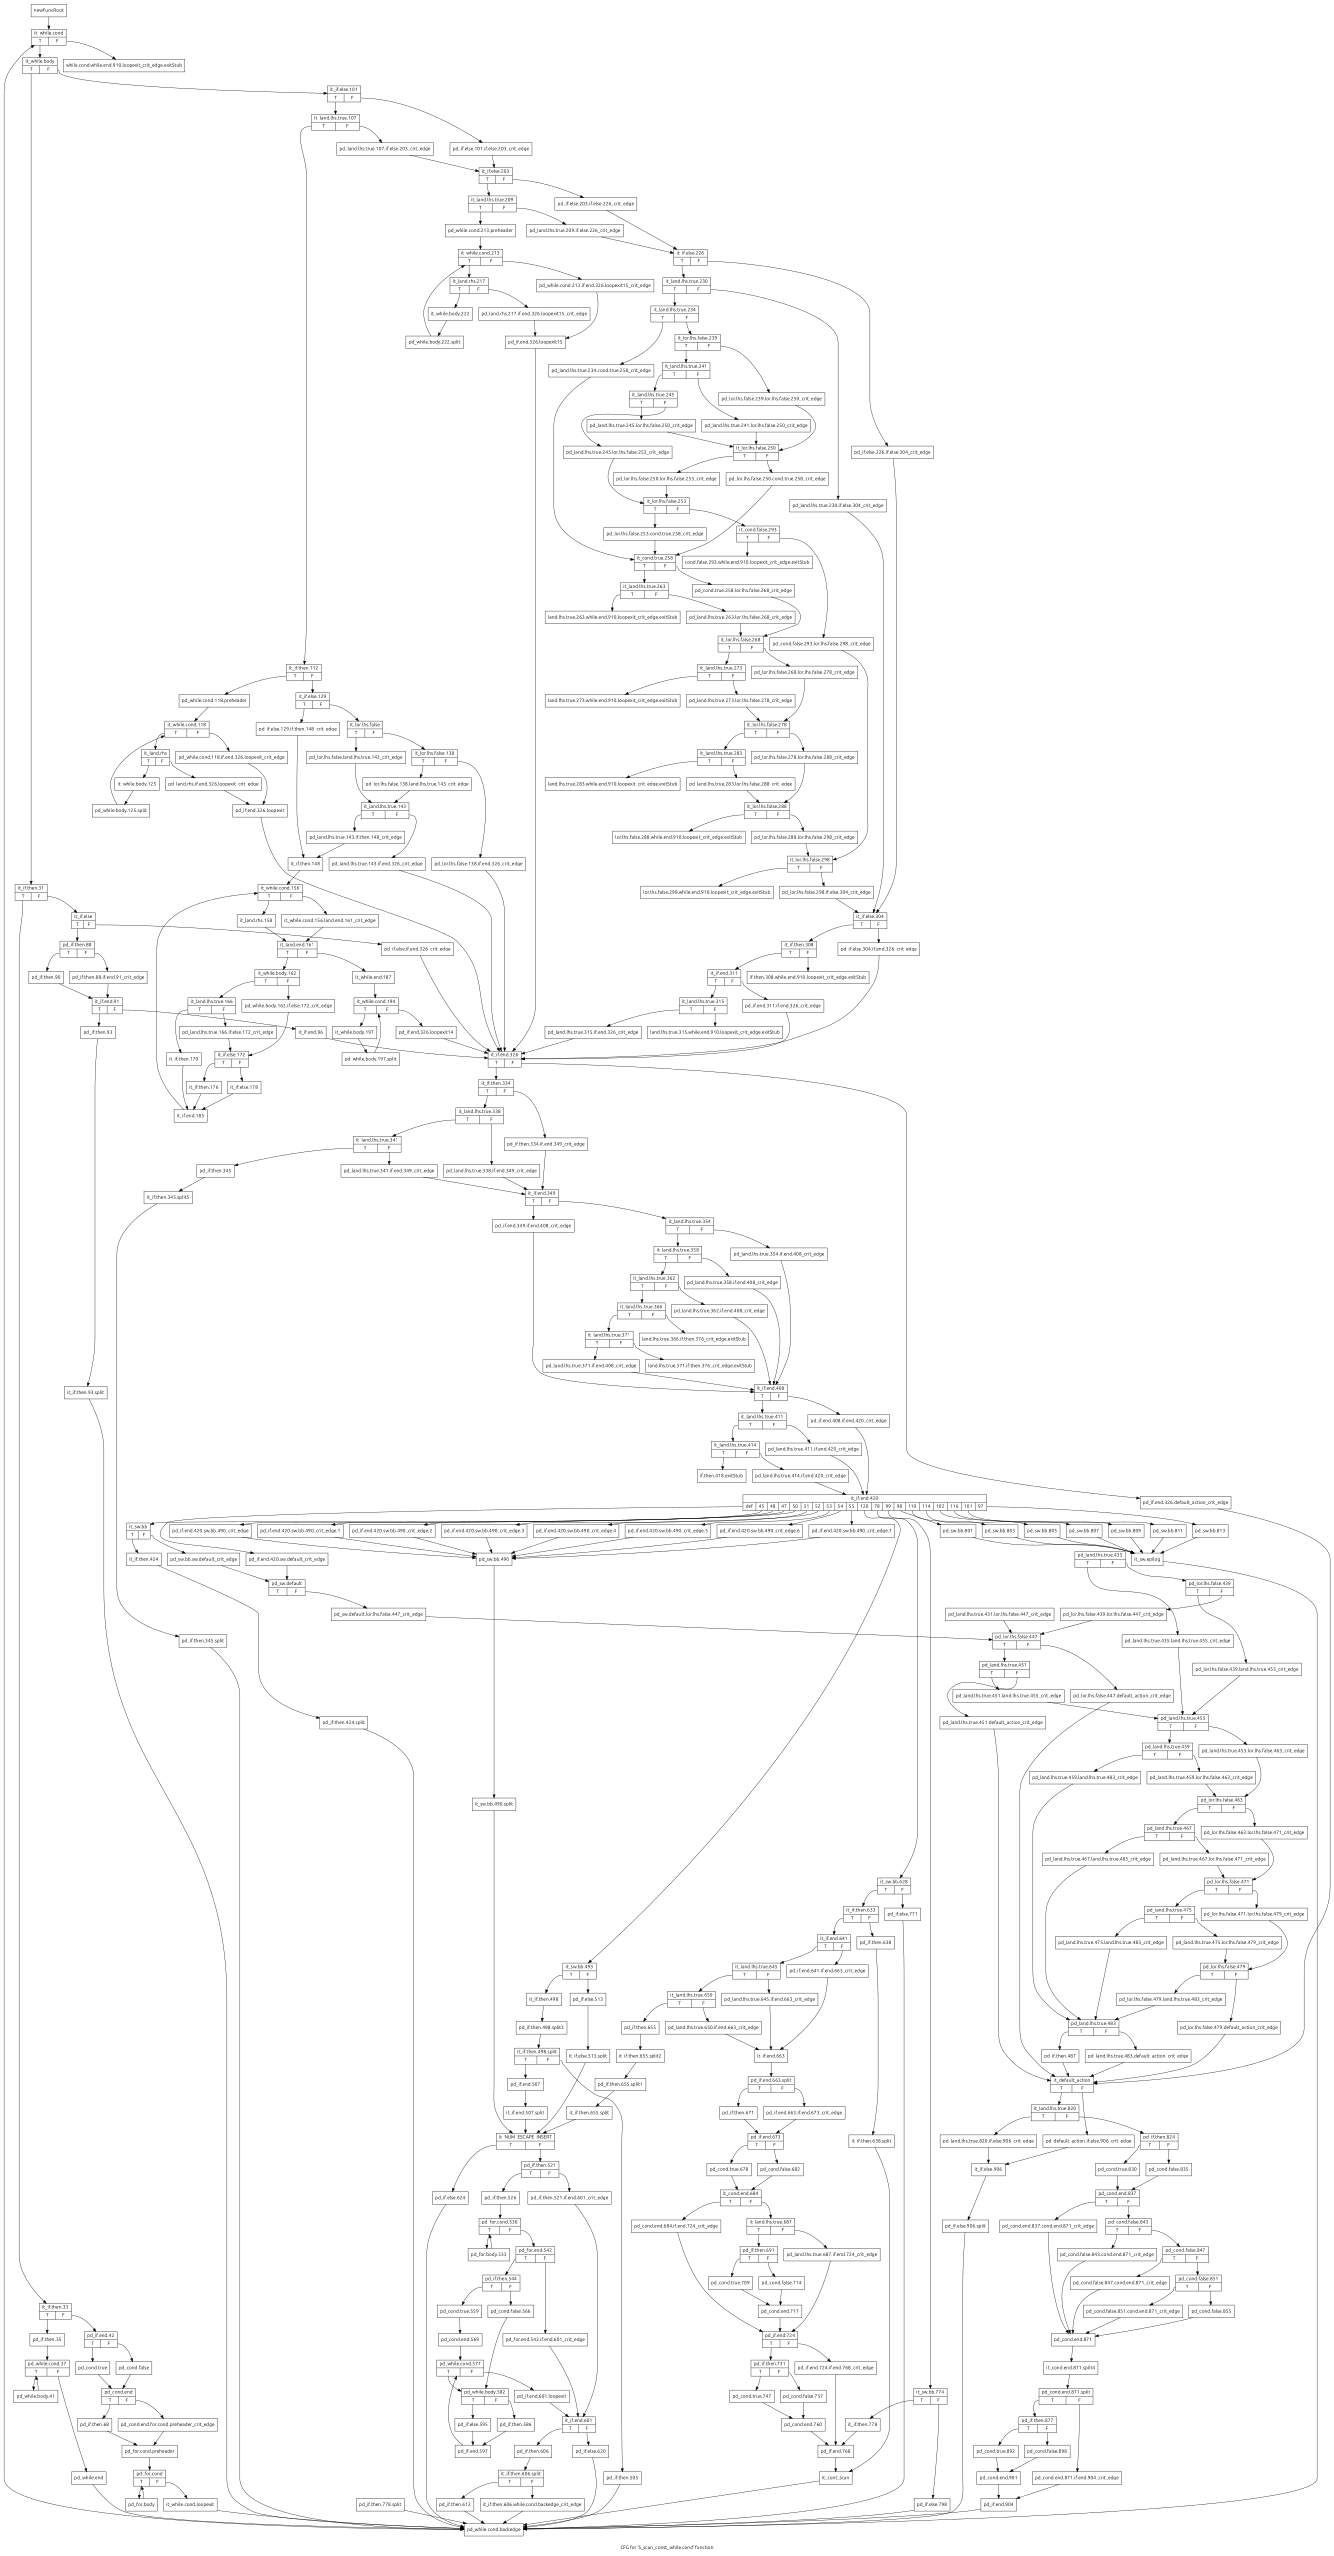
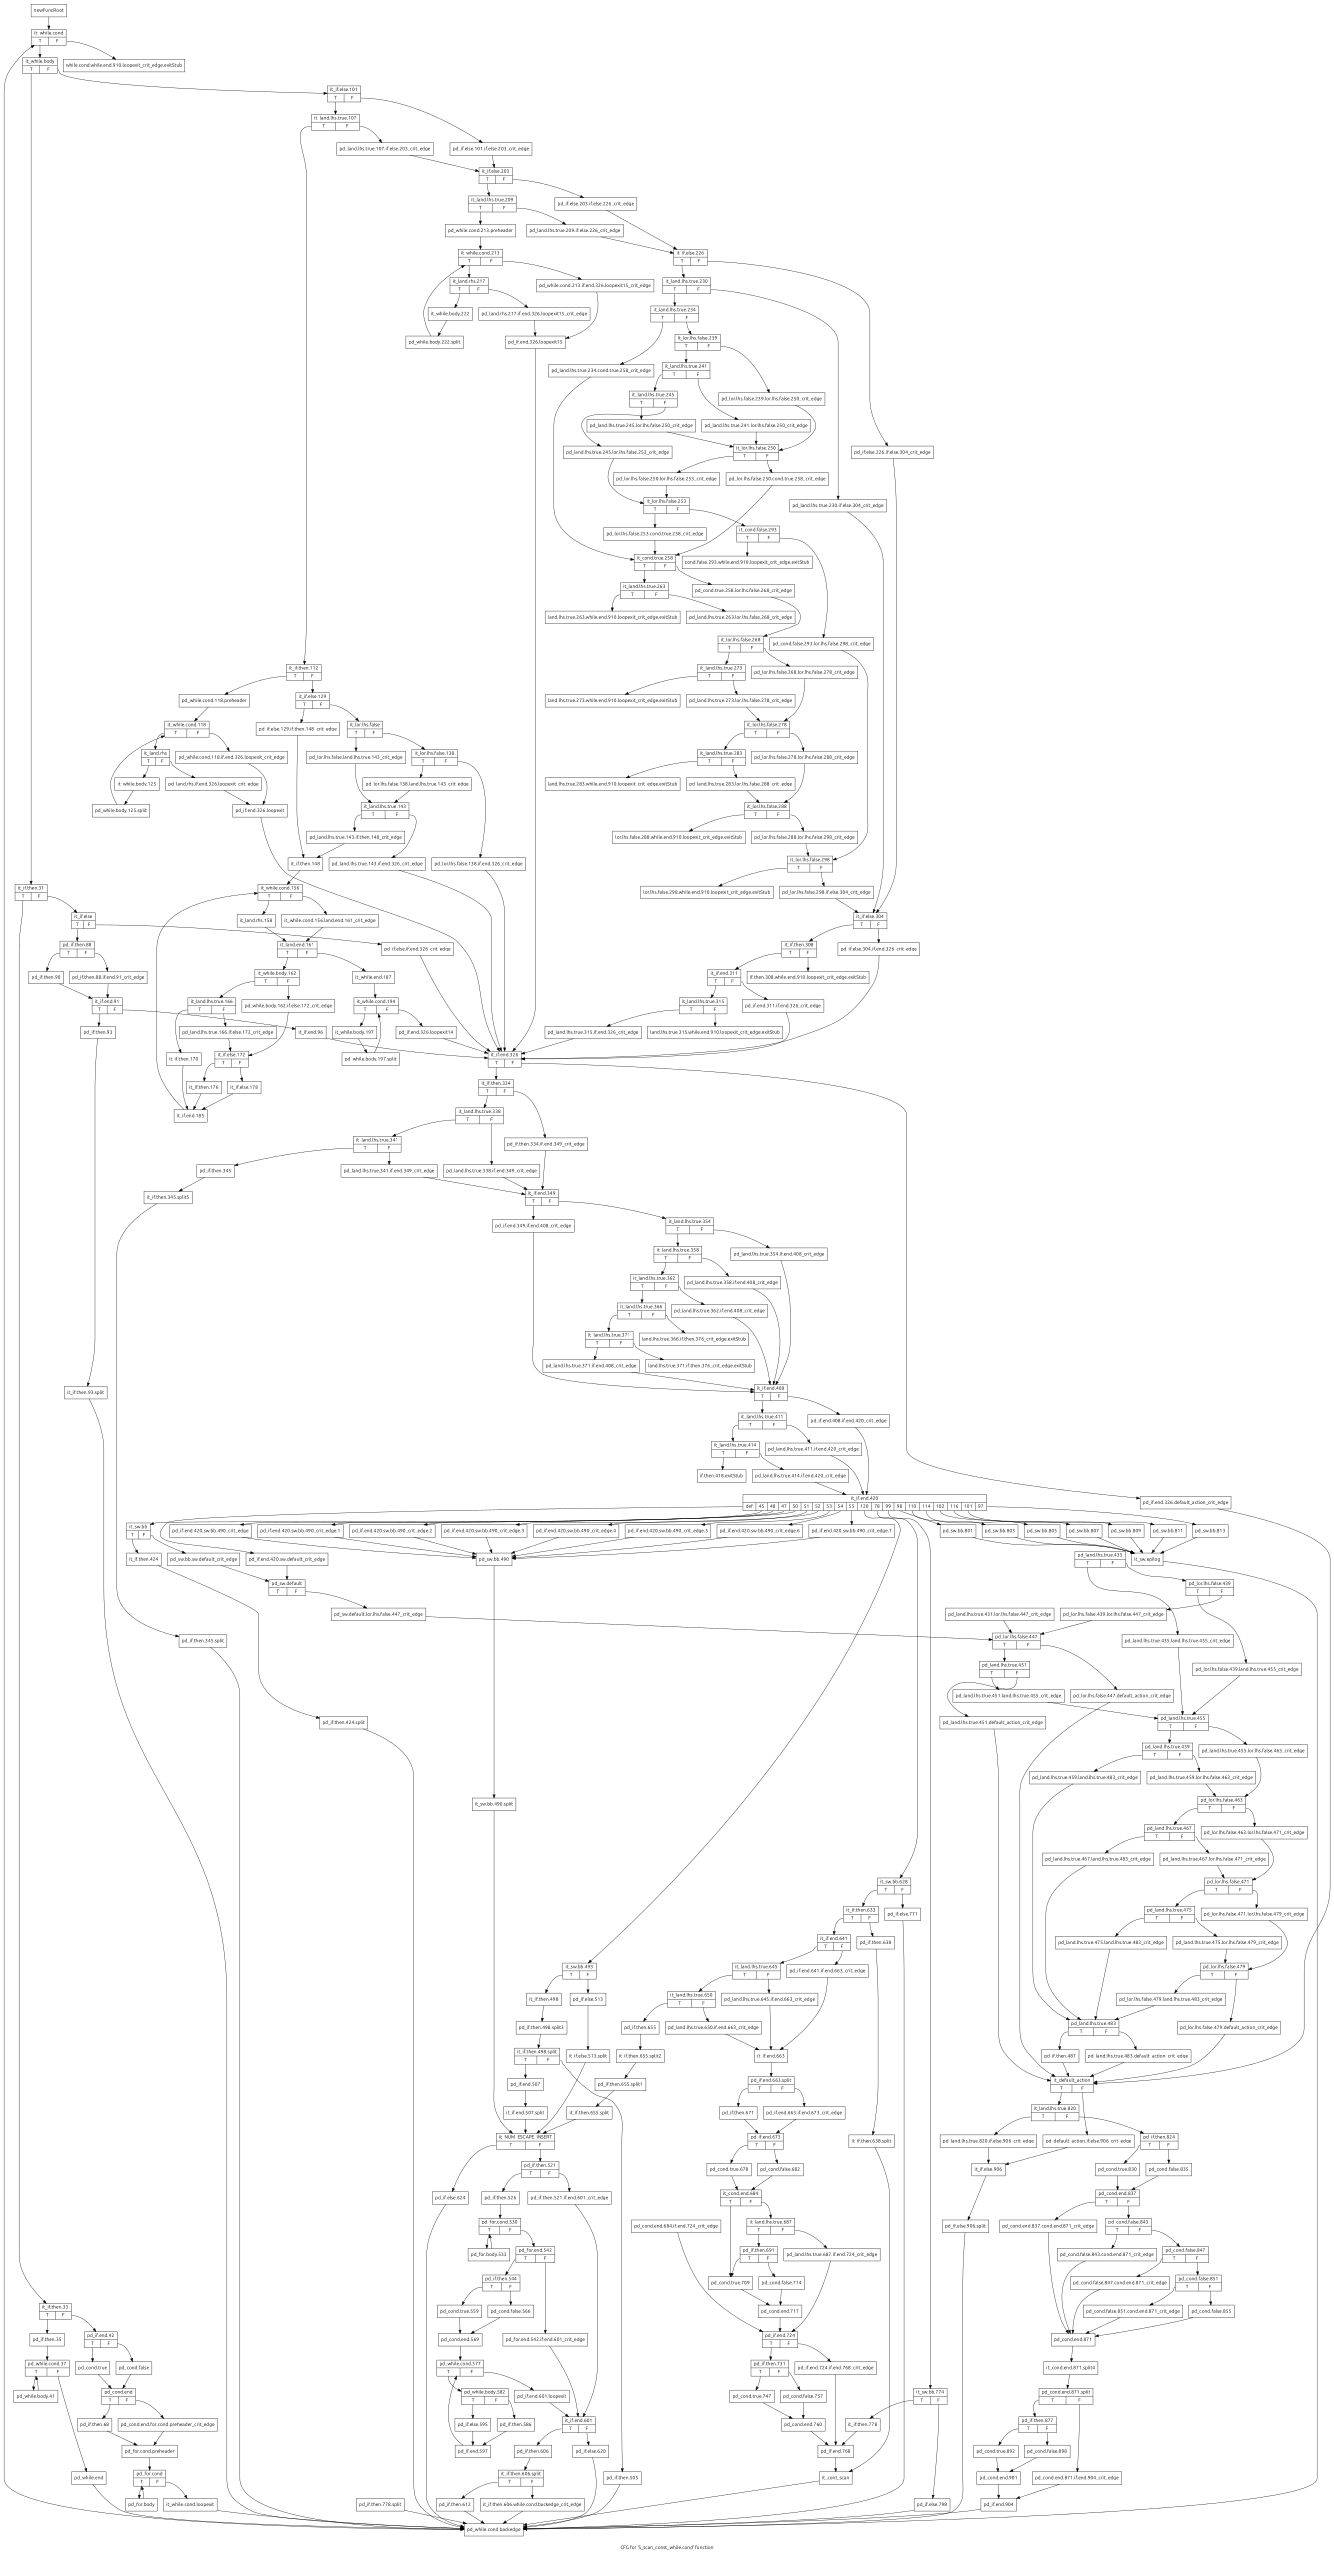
edge "pd_land.lhs.true.263.lor.lhs.false.268_crit_edge" -> "it_lor.lhs.false.268": removed
edge "it_cond.end.684" -> "pd_cond.end.684.if.end.724_crit_edge": now "it_cond.end.684" -> "pd_cond.true.709"
edge "pd_cond.false.566" -> "pd_while.body.582": now "pd_cond.false.566" -> "pd_cond.end.569"
